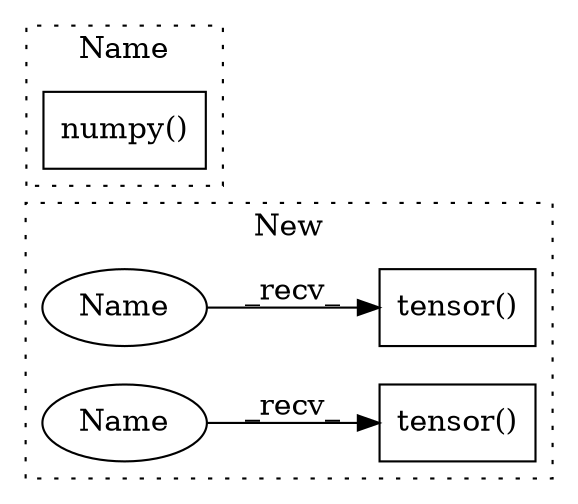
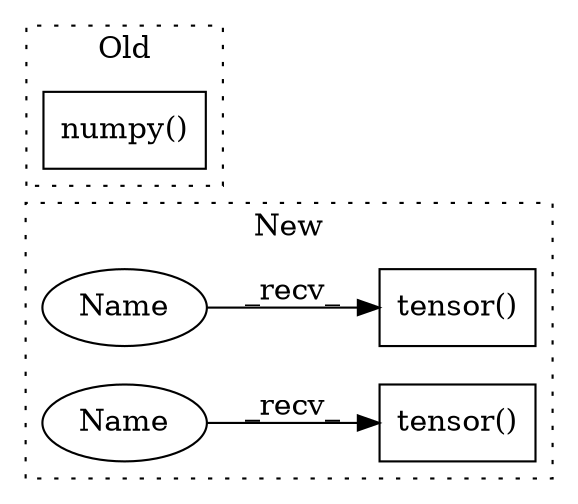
cluster "Name": label "Name" -> "Old"
